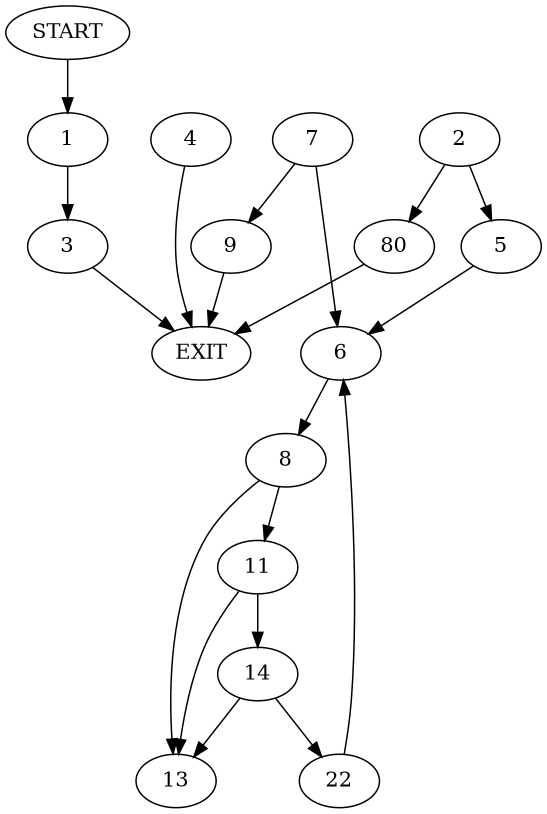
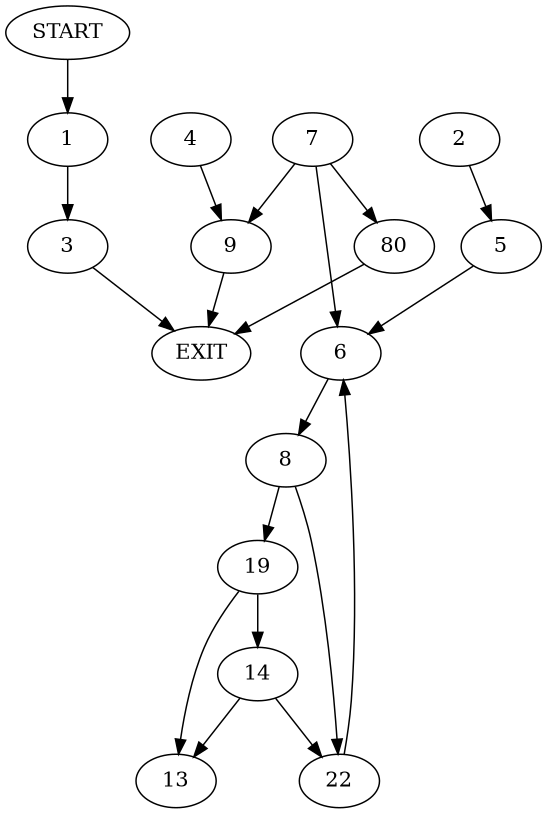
edge "2" -> "80": now "7" -> "80"
edge "4" -> "EXIT": now "4" -> "9"
node "11": label "11" -> "19"
edge "8" -> "13": now "8" -> "22"
